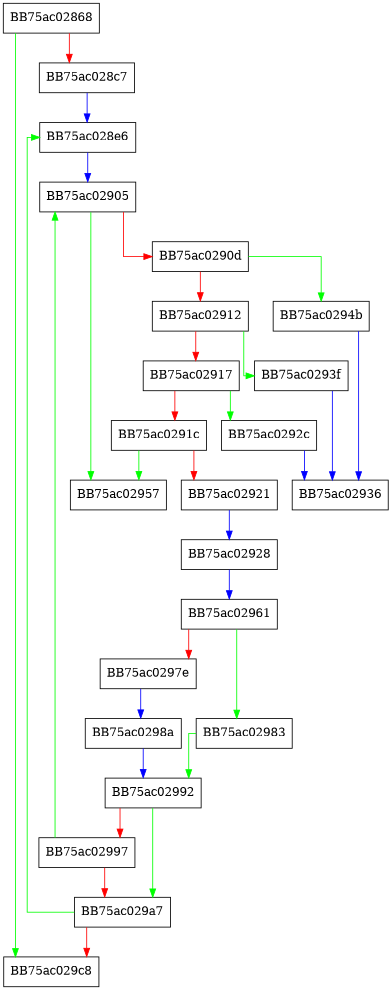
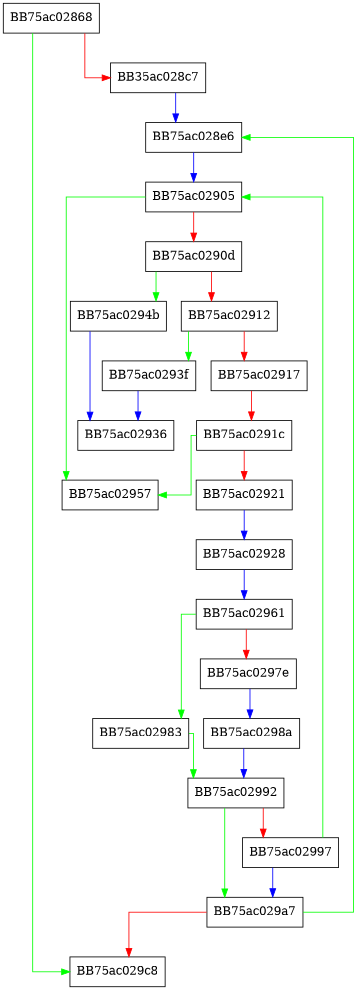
node "BB75ac028c7": label "BB75ac028c7" -> "BB35ac028c7"
node "BB75ac0292c": removed
edge "BB75ac02997" -> "BB75ac029a7": color red -> blue
